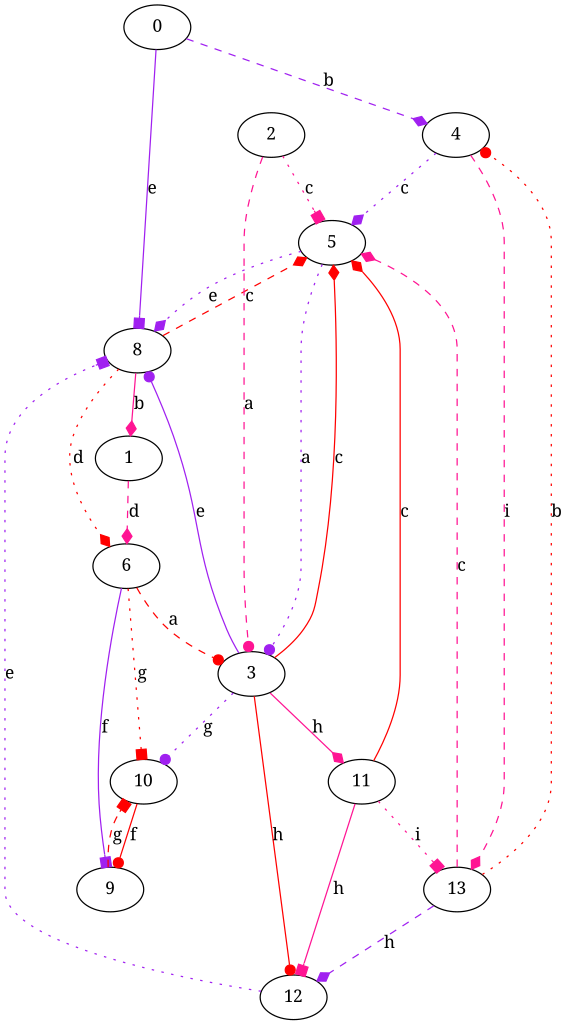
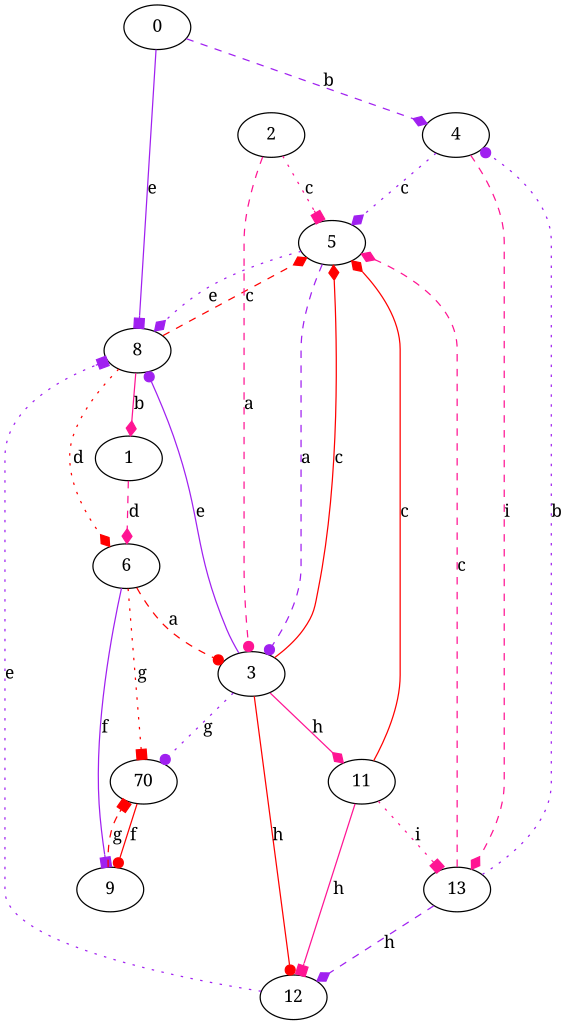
edge "5" -> "3": style dotted -> dashed
edge "13" -> "4": color red -> purple
node "10": label "10" -> "70"
